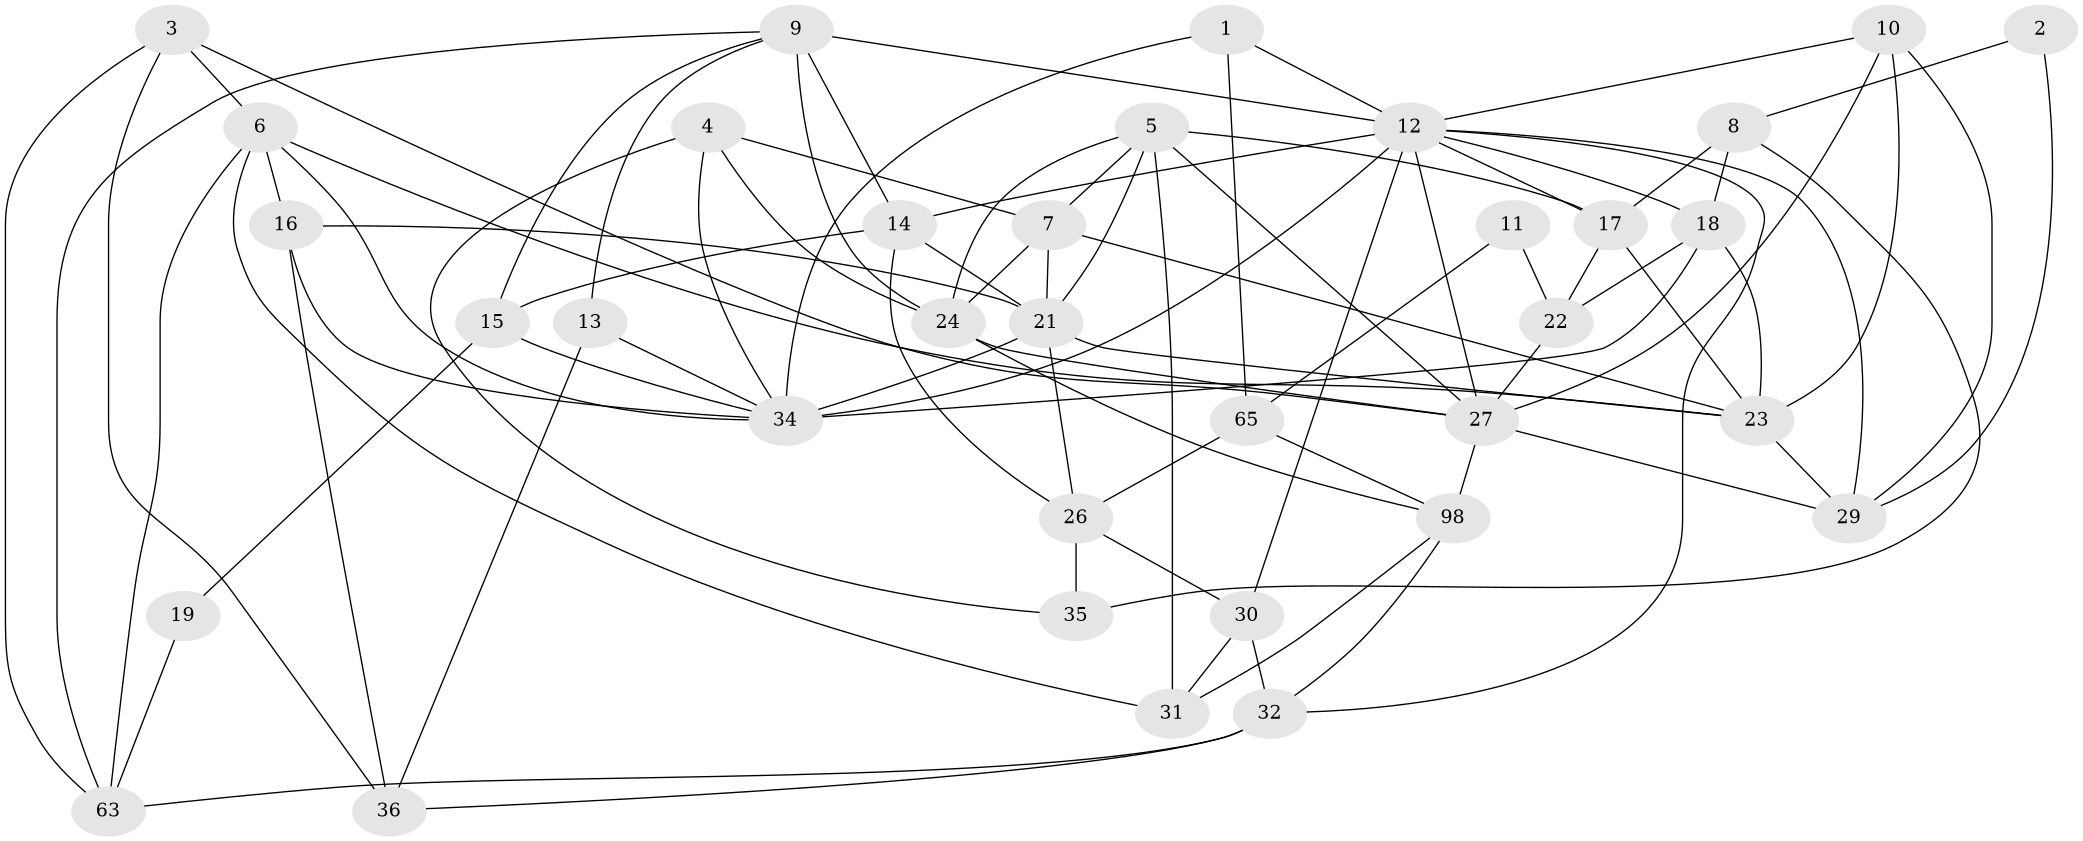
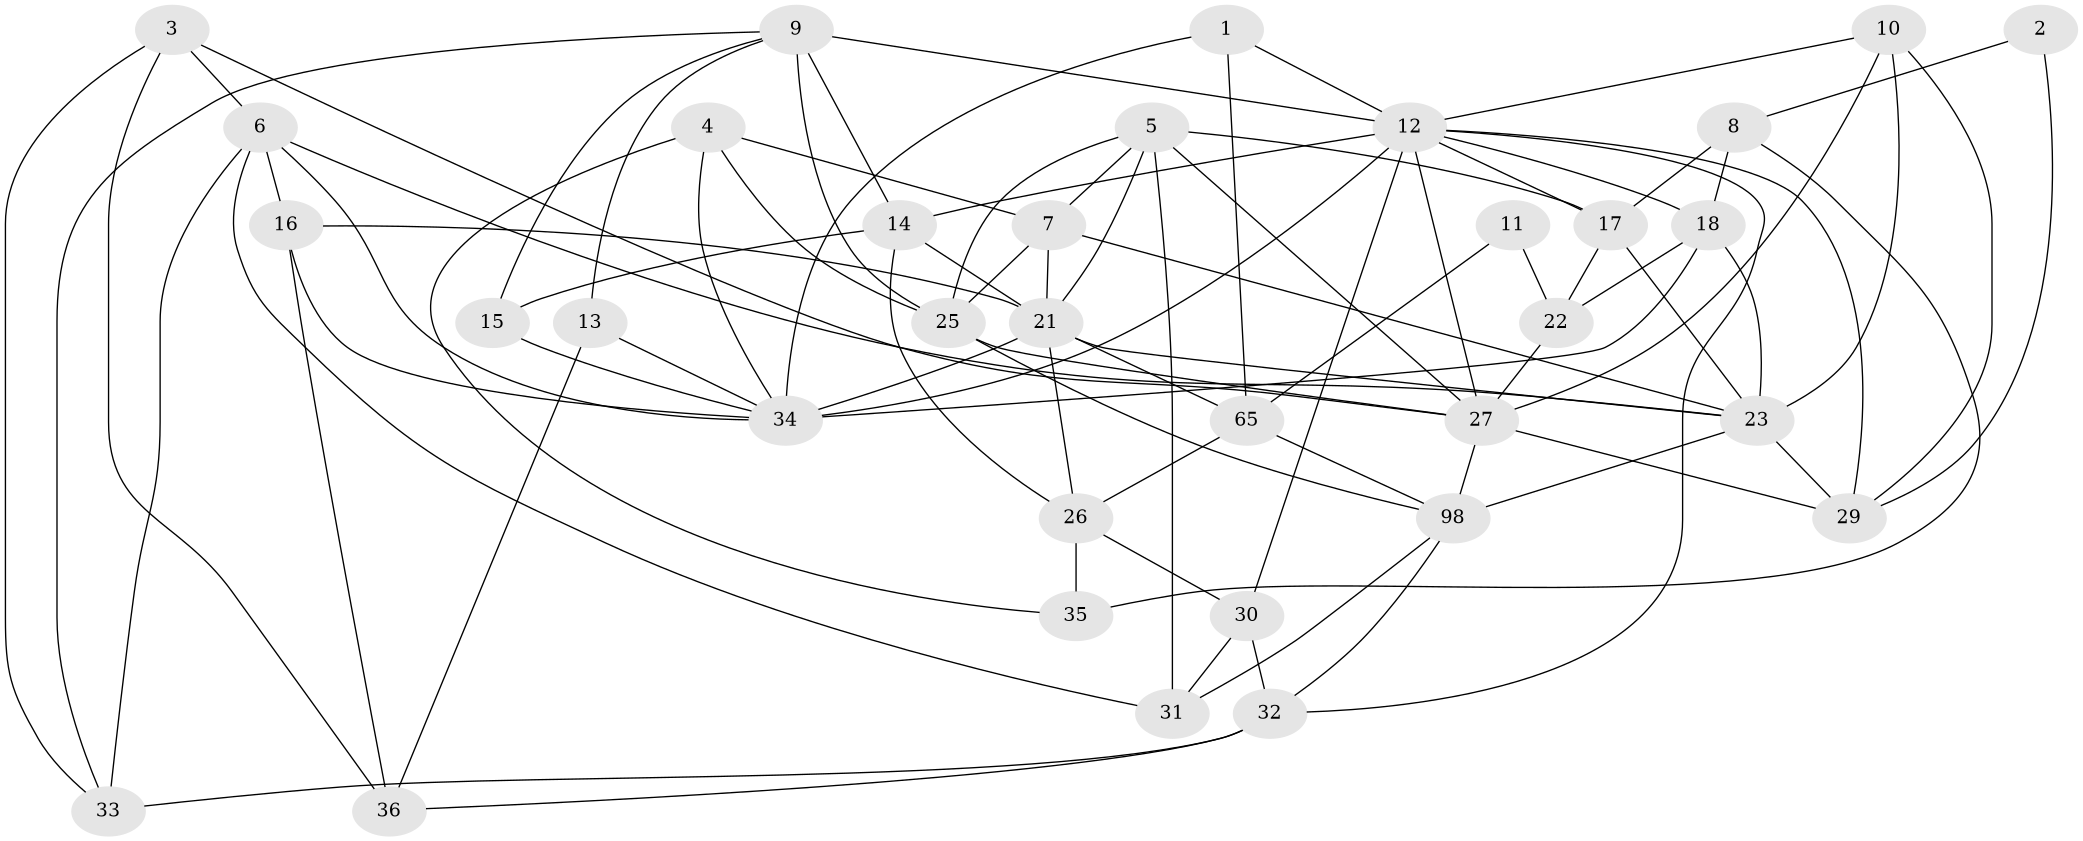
node "24": label "24" -> "25"
edge "21" -- "65": added
edge "23" -- "98": added
node "19": removed
node "63": label "63" -> "33"
